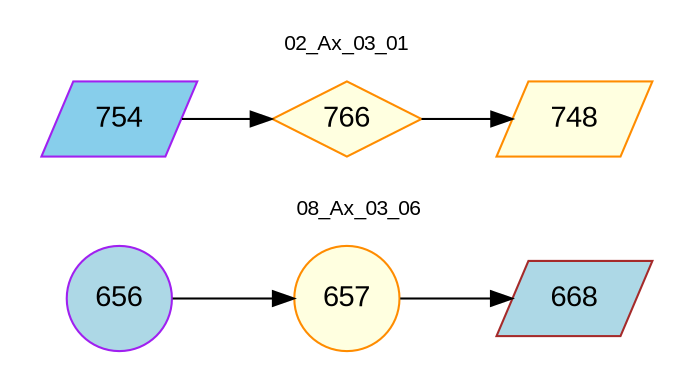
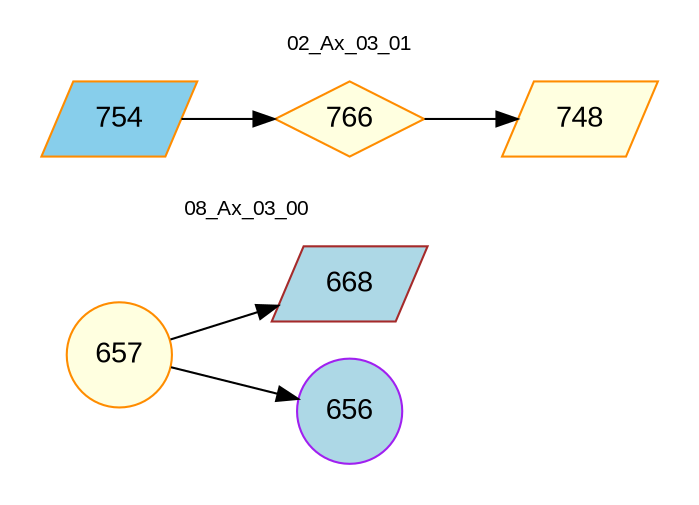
node "754": color purple -> darkorange
cluster "08_Ax_03_06": label "08_Ax_03_06" -> "08_Ax_03_00"
edge "656" -> "657": reversed
